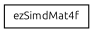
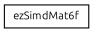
node "ezSimdMat4f": label "ezSimdMat4f" -> "ezSimdMat6f"
